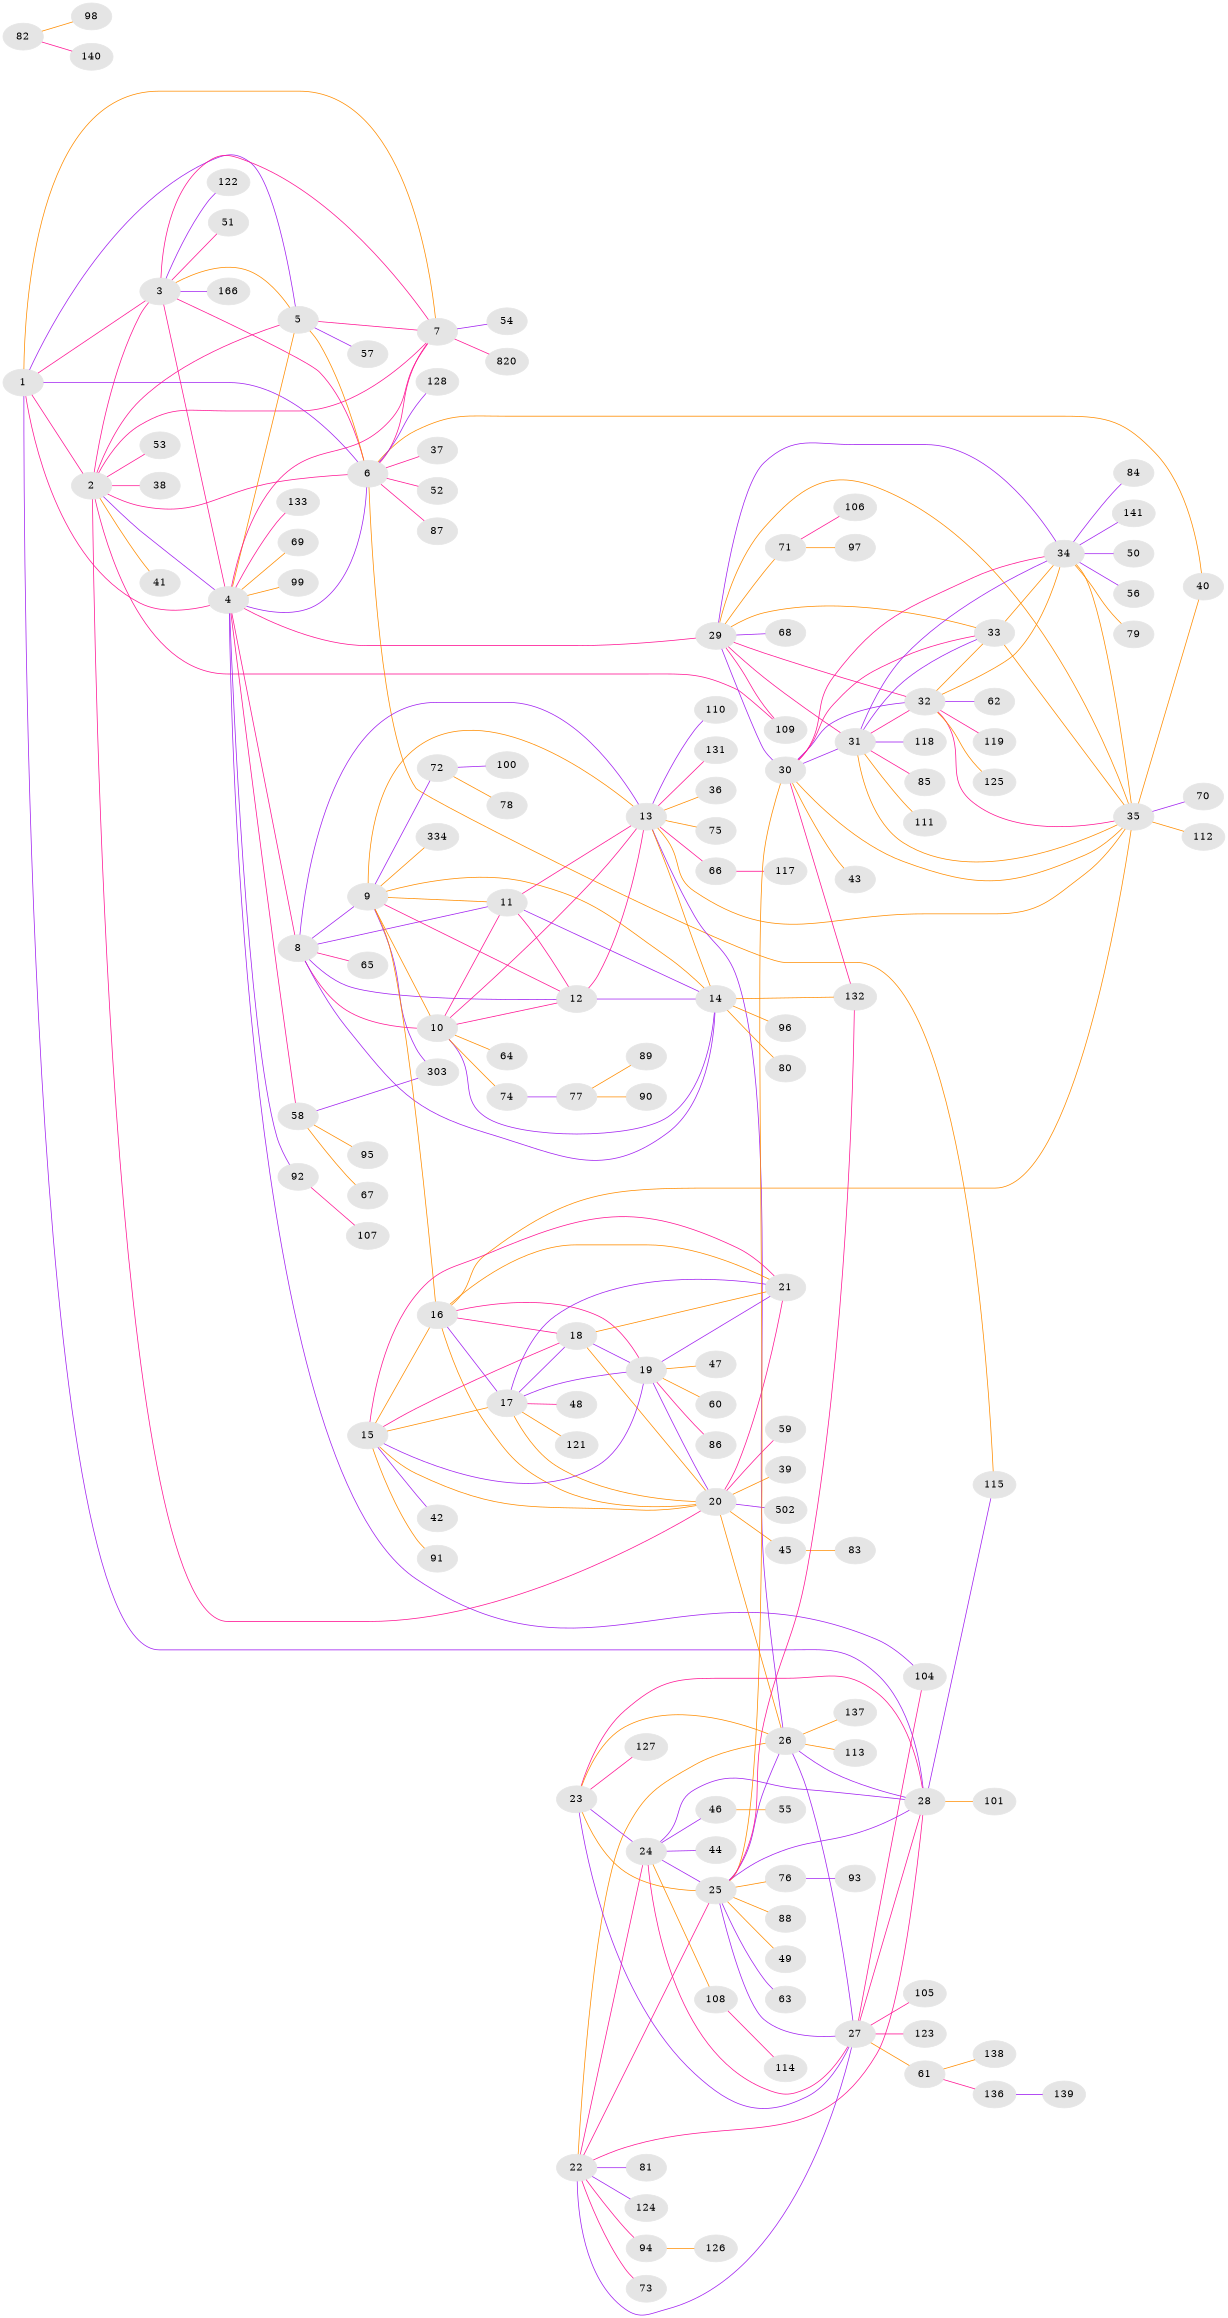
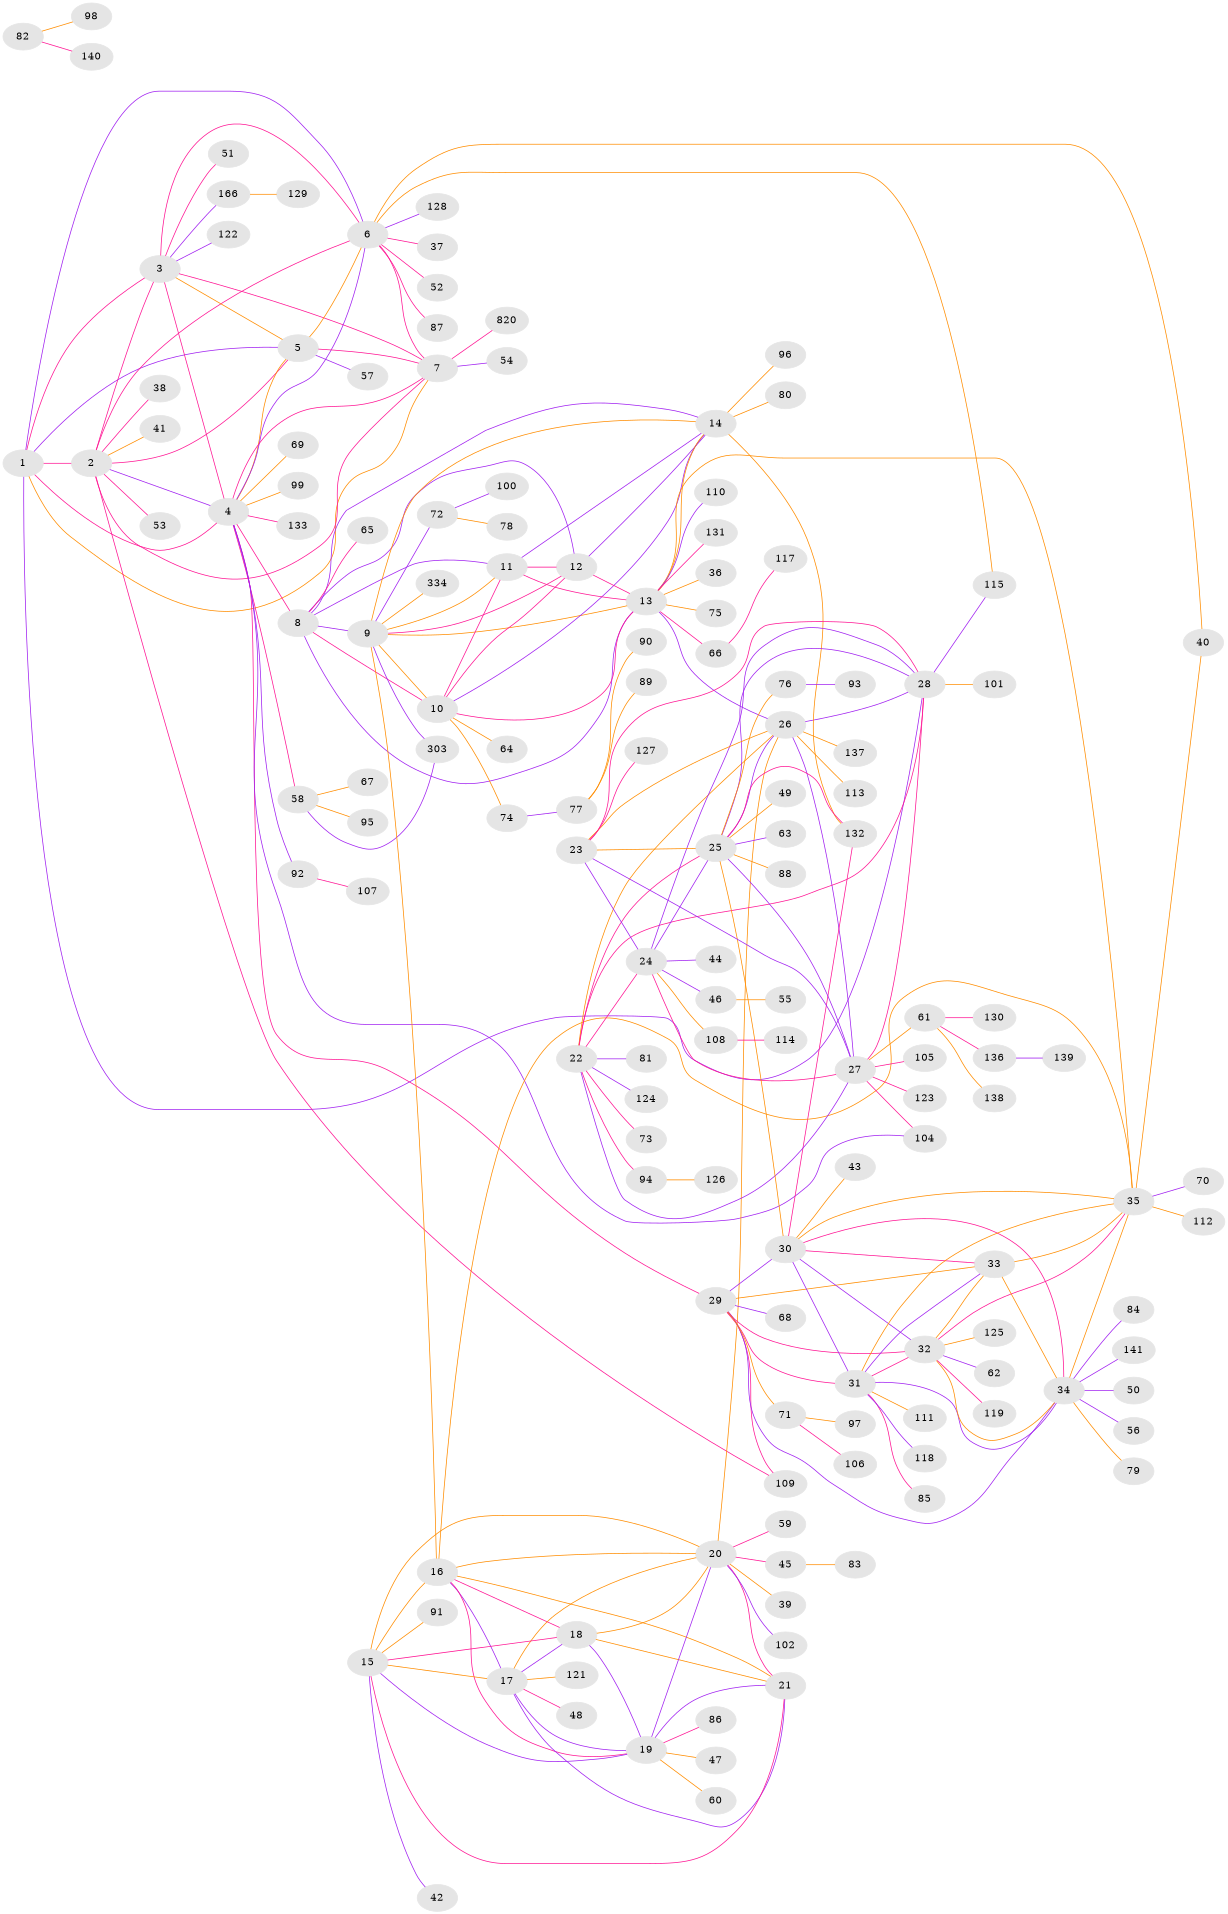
node "129": added
edge "29" -- "35": removed
node "130": added
edge "2" -- "20": removed
node "502": label "502" -> "102"
edge "20" -- "45": color darkorange -> deeppink
